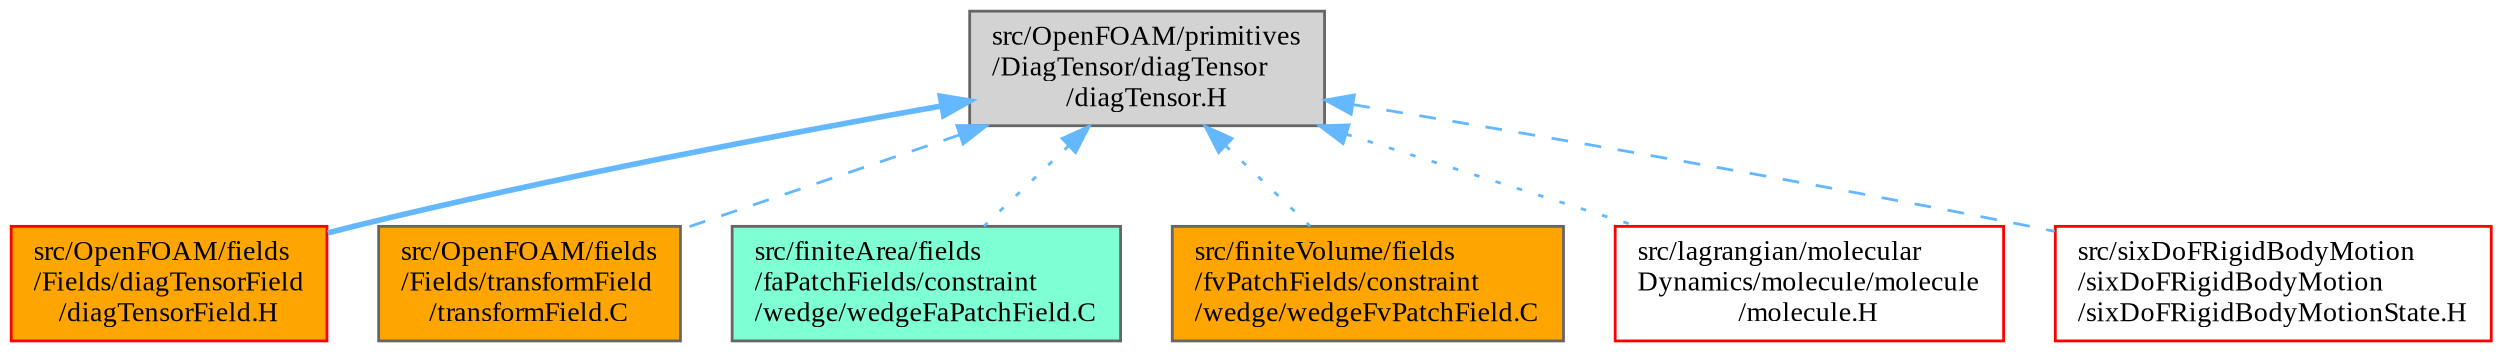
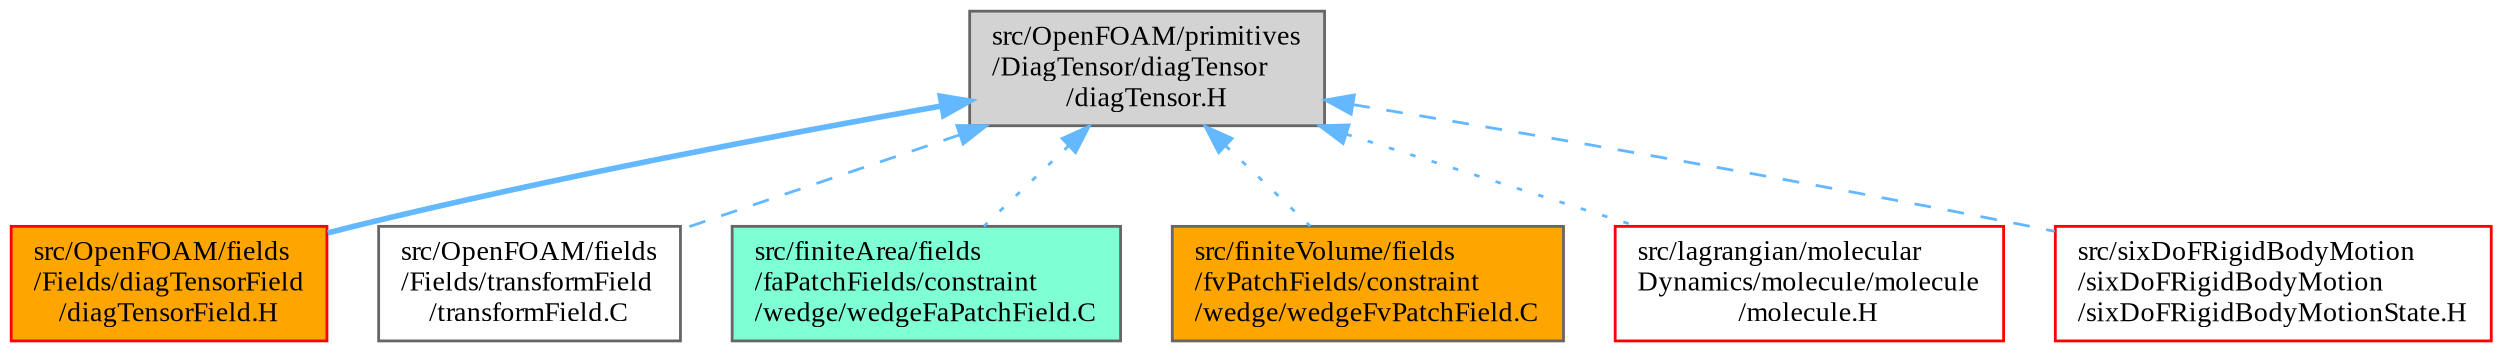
node "src/OpenFOAM/fields /Fields/transformField /transformField.C": fillcolor orange -> white
